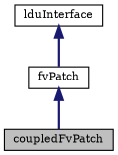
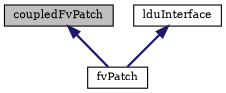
edge "coupledFvPatch" -> "fvPatch": reversed
